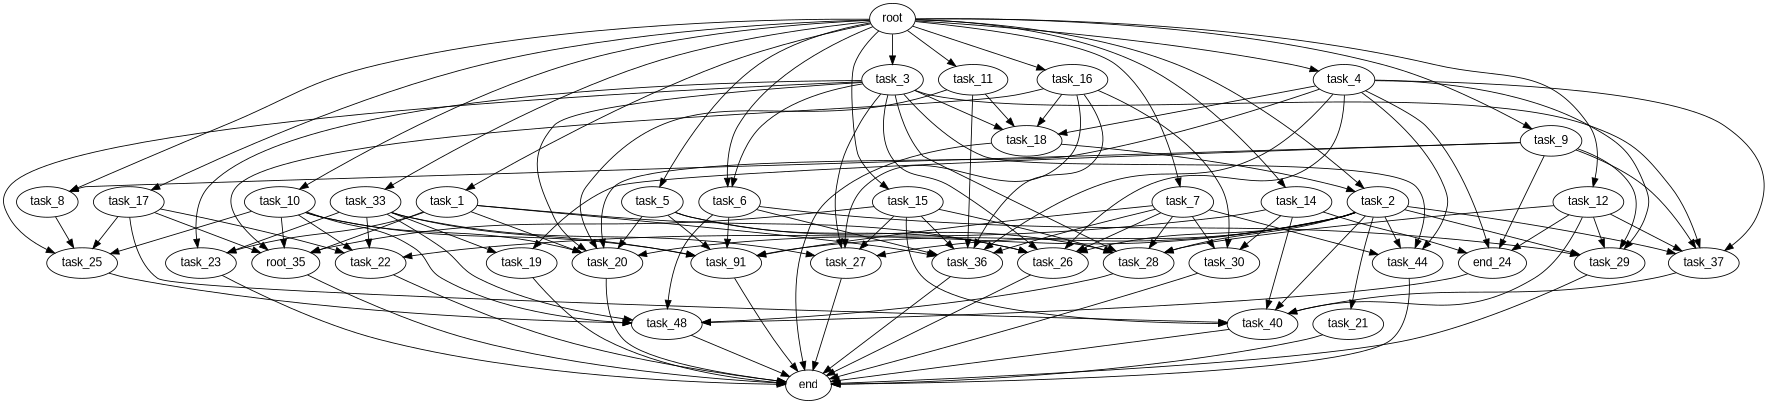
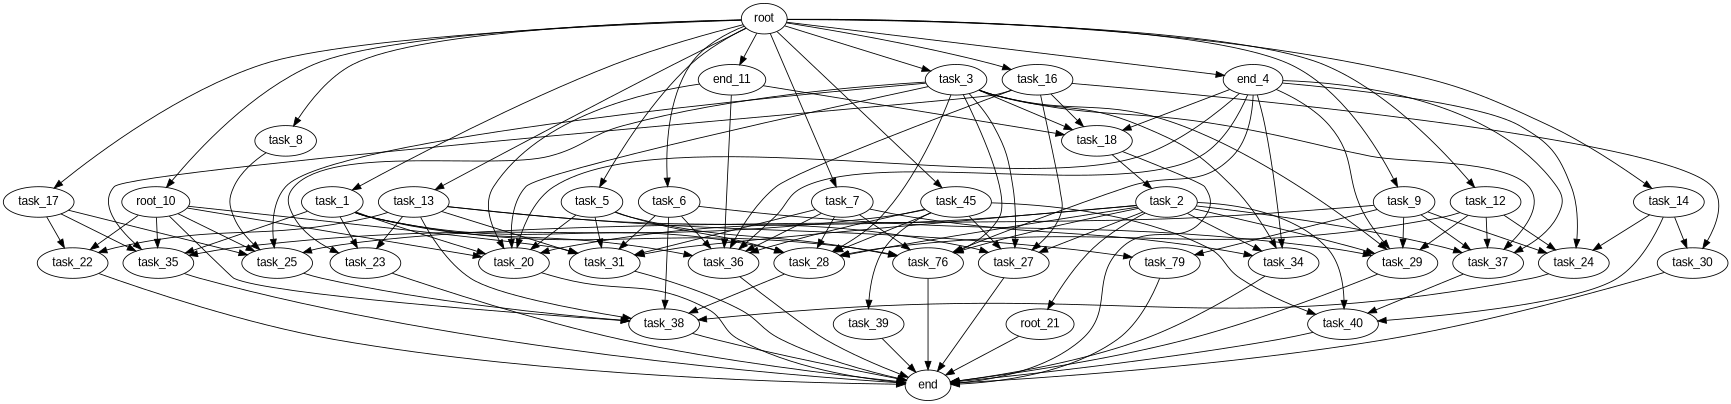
edge "root" -> "task_2": removed
node "task_11": label "task_11" -> "end_11"
node "task_4": label "task_4" -> "end_4"
edge "task_3" -> "task_6": now "task_3" -> "task_29"
edge "task_9" -> "task_8": now "task_9" -> "task_25"
node "task_10": label "task_10" -> "root_10"
node "task_33": label "task_33" -> "task_13"
node "task_15": label "task_15" -> "task_45"
edge "task_7" -> "task_30": removed
edge "task_1" -> "task_28": added
edge "task_14" -> "task_22": removed
node "root_35": label "root_35" -> "task_35"
node "task_19": label "task_19" -> "task_79"
node "task_91": label "task_91" -> "task_31"
node "task_26": label "task_26" -> "task_76"
node "task_44": label "task_44" -> "task_34"
node "end_24": label "end_24" -> "task_24"
edge "task_12" -> "task_40": removed
edge "task_17" -> "task_40": removed
node "task_48": label "task_48" -> "task_38"
node "task_39": added
node "task_21": label "task_21" -> "root_21"
